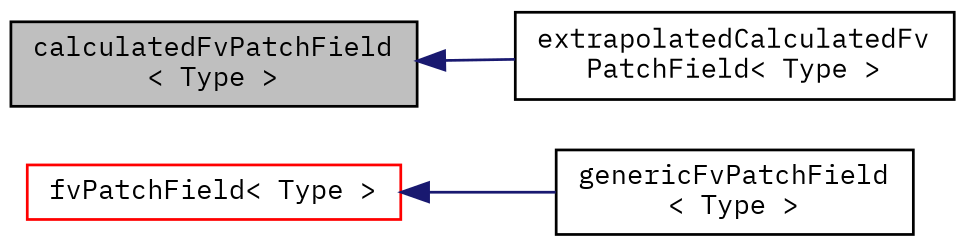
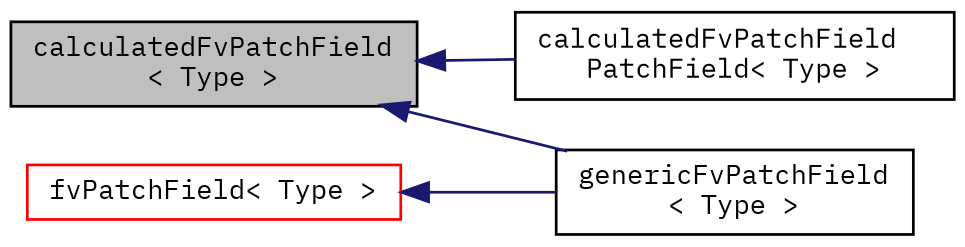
node "extrapolatedCalculatedFv PatchField< Type >": label "extrapolatedCalculatedFv PatchField< Type >" -> "calculatedFvPatchField PatchField< Type >"
edge "genericFvPatchField < Type >" -> "calculatedFvPatchField < Type >": added
